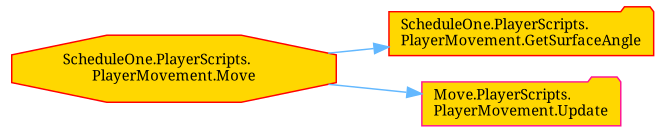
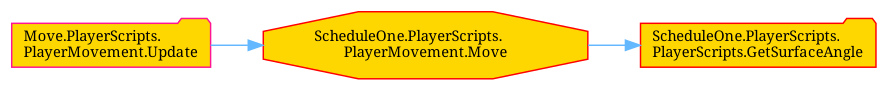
node "ScheduleOne.PlayerScripts. PlayerMovement.GetSurfaceAngle": label "ScheduleOne.PlayerScripts. PlayerMovement.GetSurfaceAngle" -> "ScheduleOne.PlayerScripts. PlayerScripts.GetSurfaceAngle"
edge "ScheduleOne.PlayerScripts. PlayerMovement.Move" -> "Move.PlayerScripts. PlayerMovement.Update": reversed
